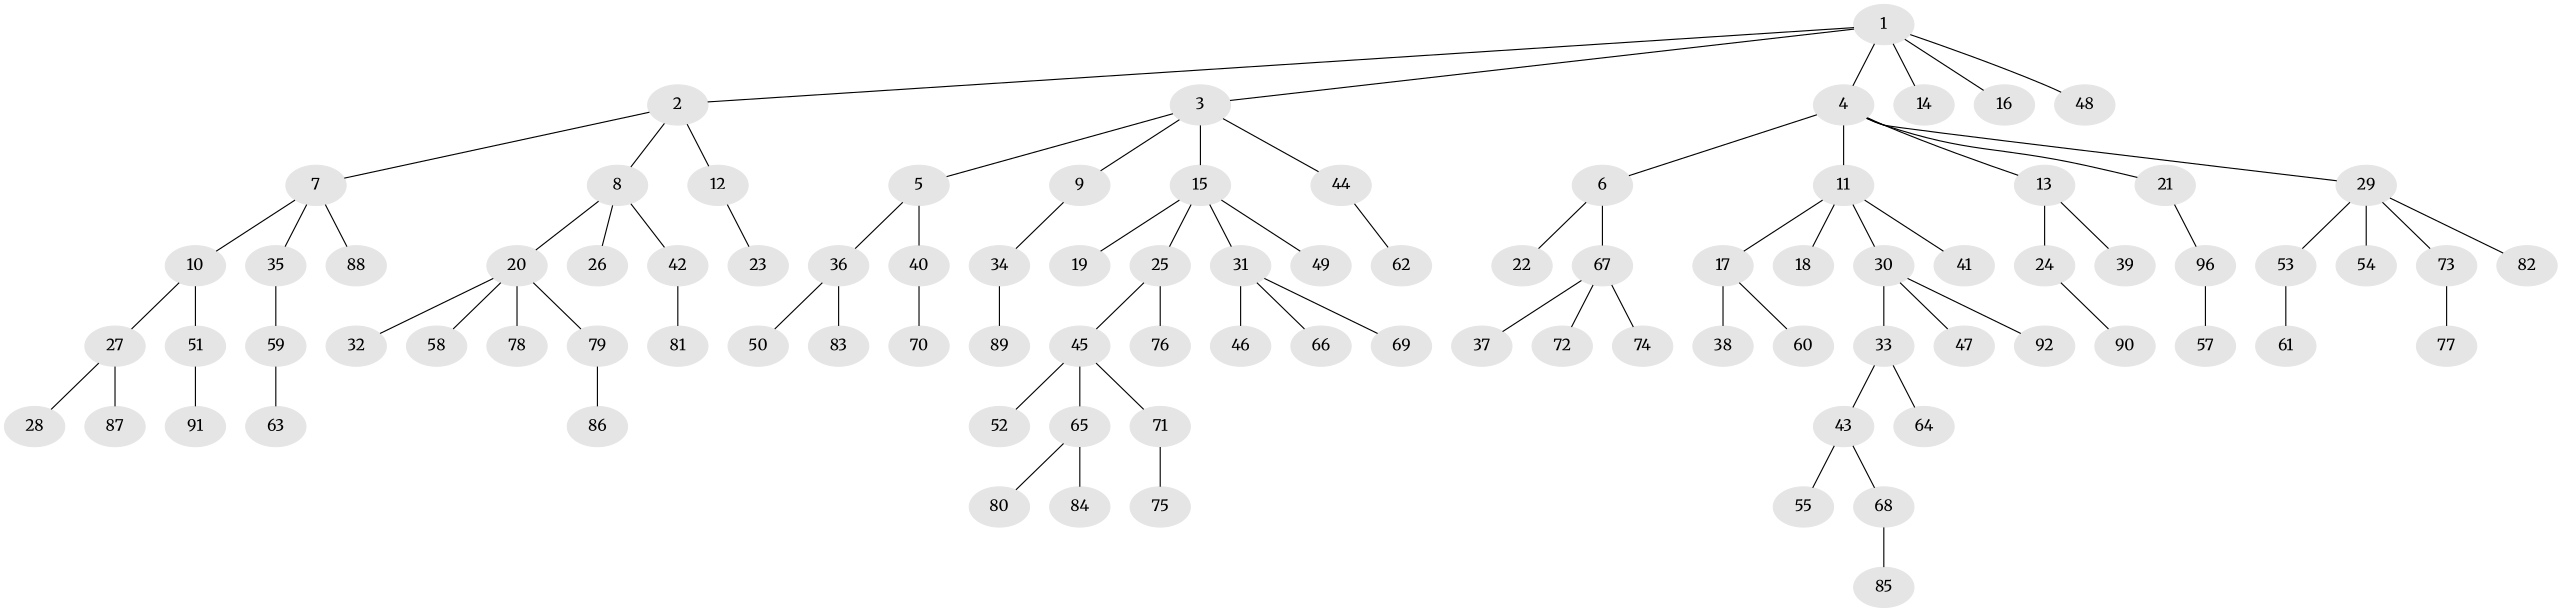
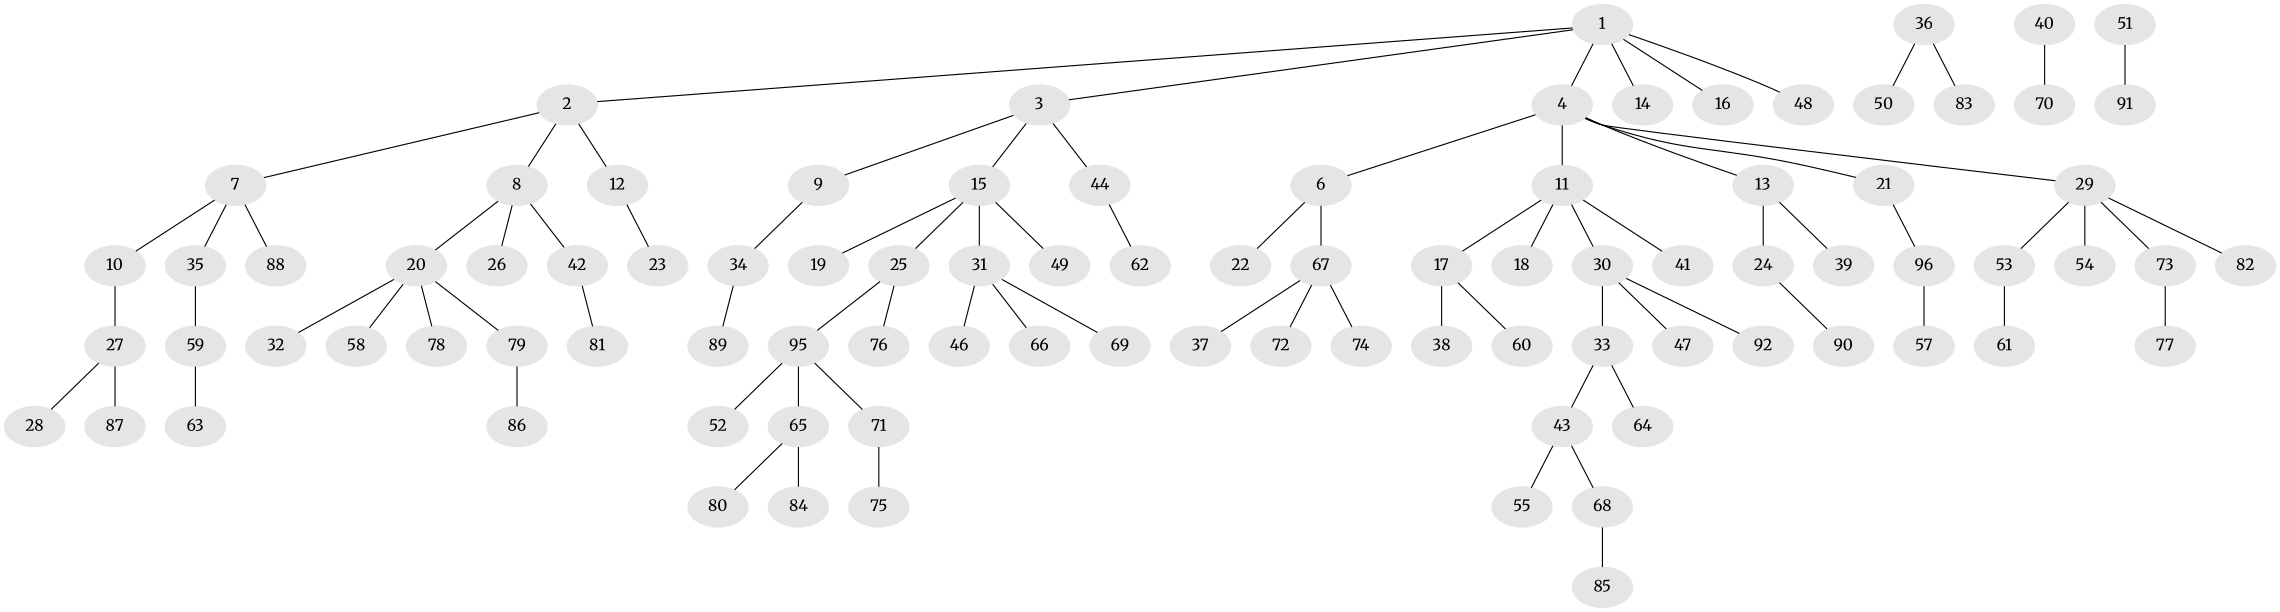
node "5": removed
edge "10" -- "51": removed
node "45": label "45" -> "95"
